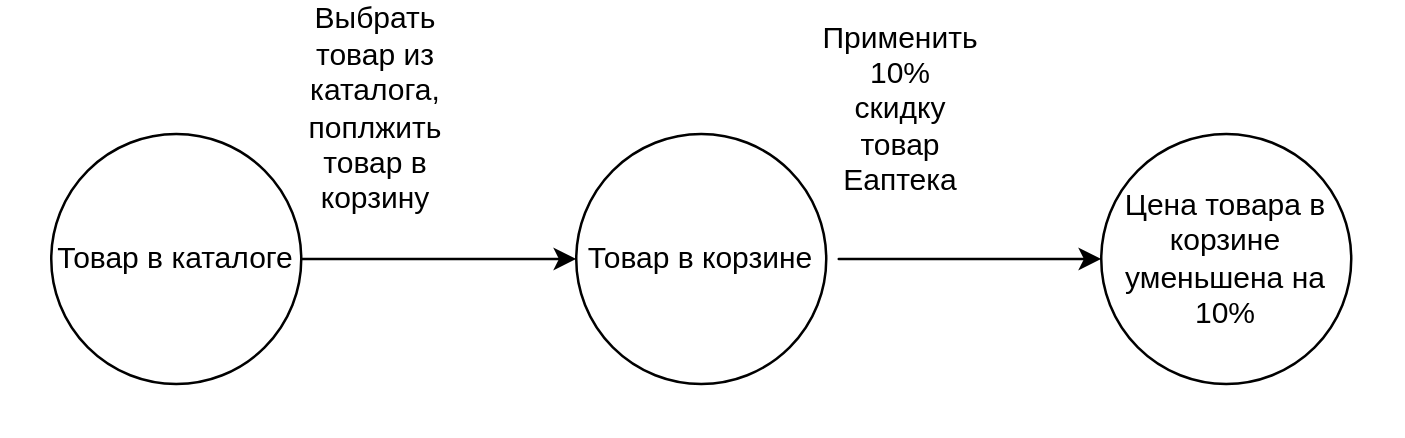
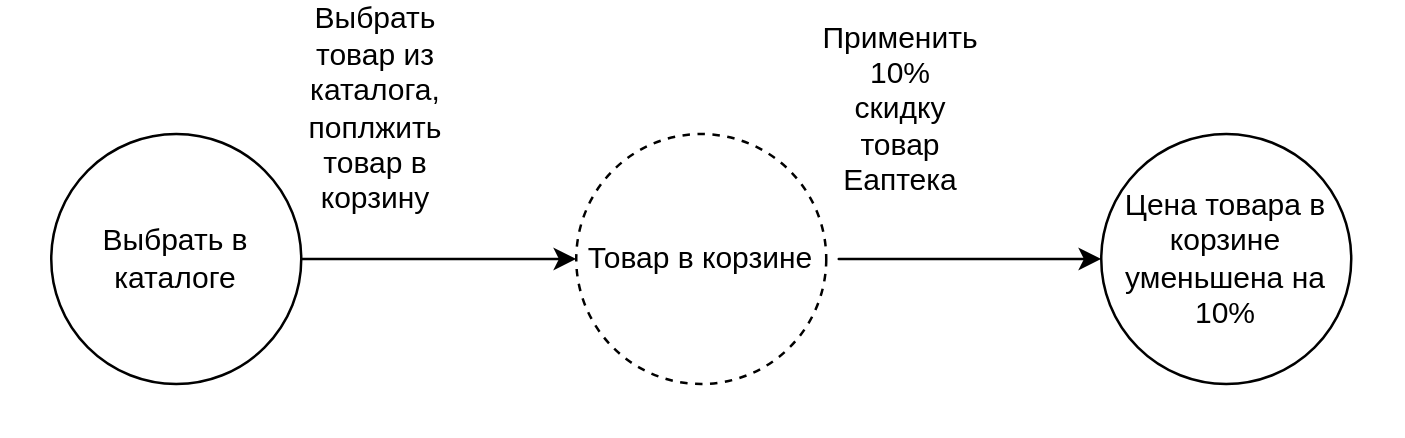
node "Товар в каталоге": label "Товар в каталоге" -> "Выбрать в каталоге"
node "Товар в корзине": style solid -> dashed
